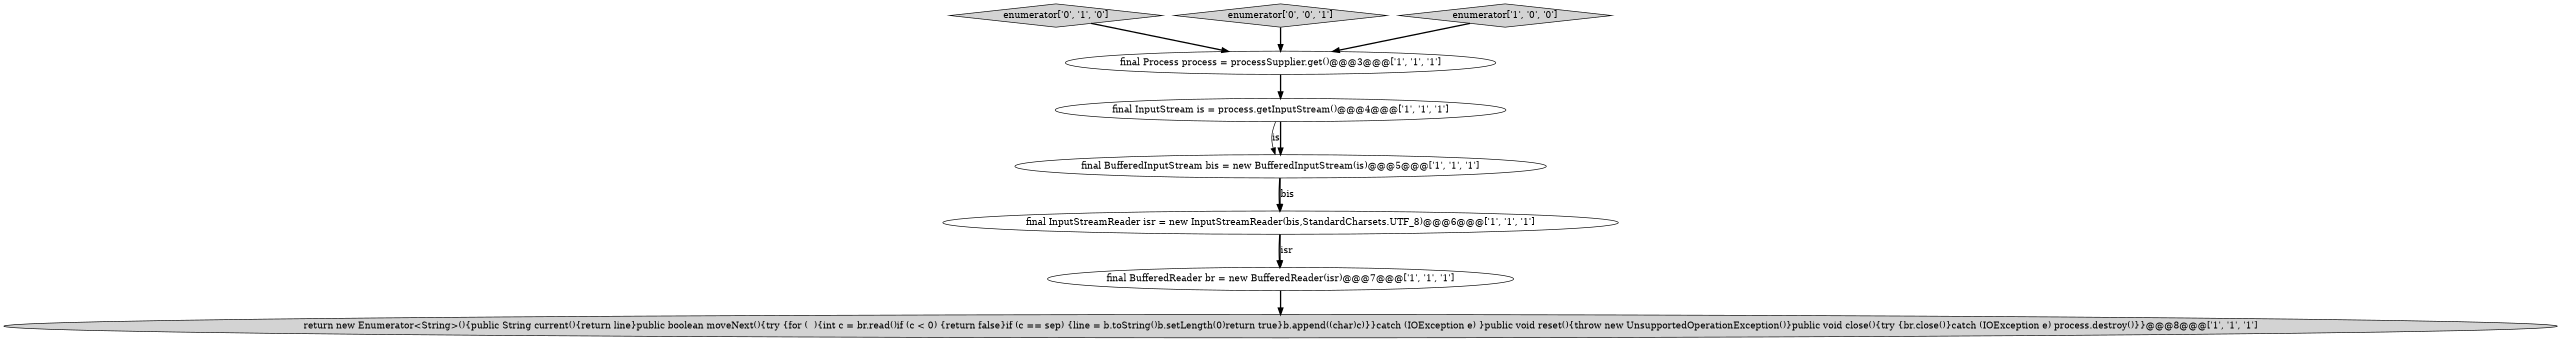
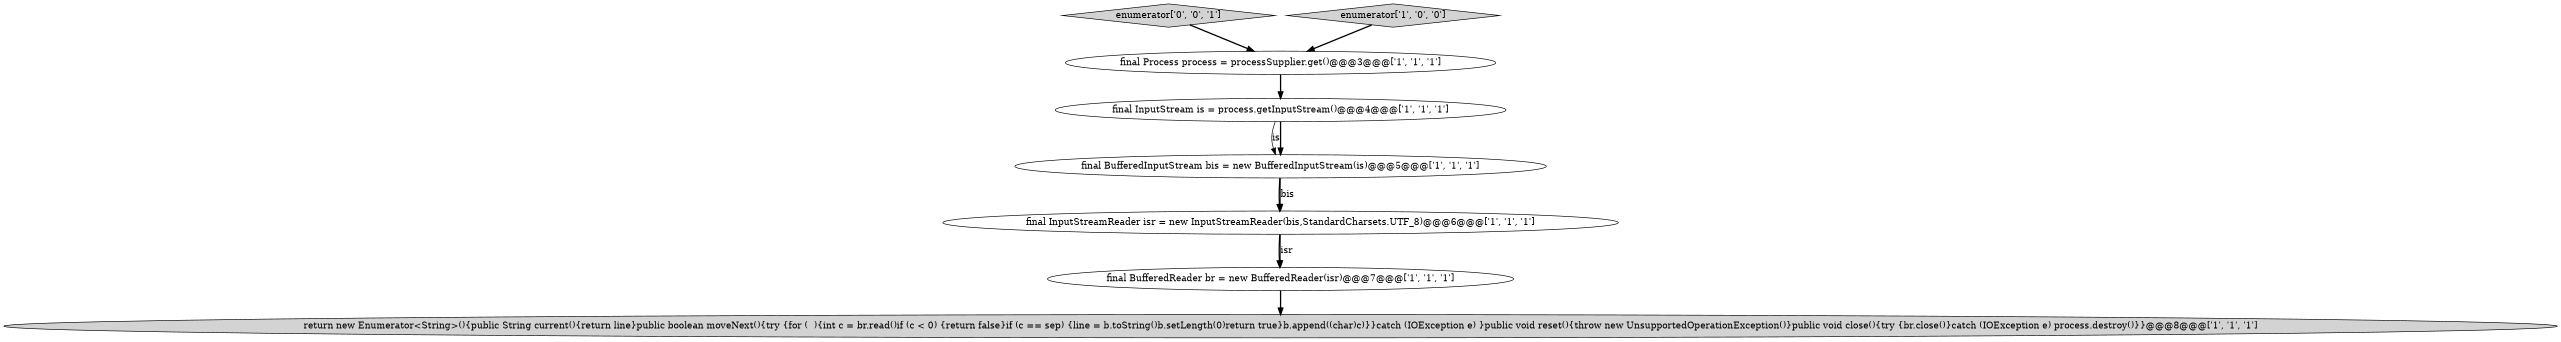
node "enumerator['0', '1', '0']": removed
